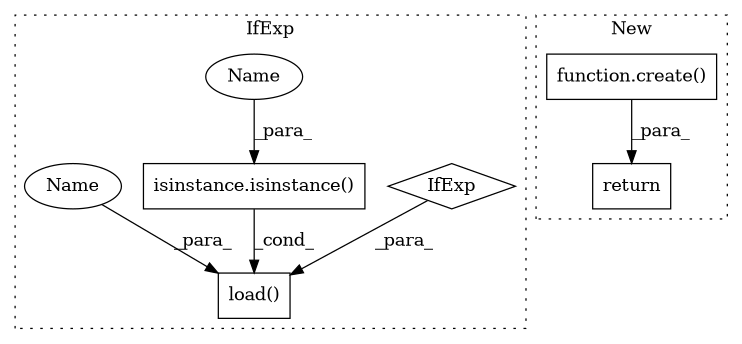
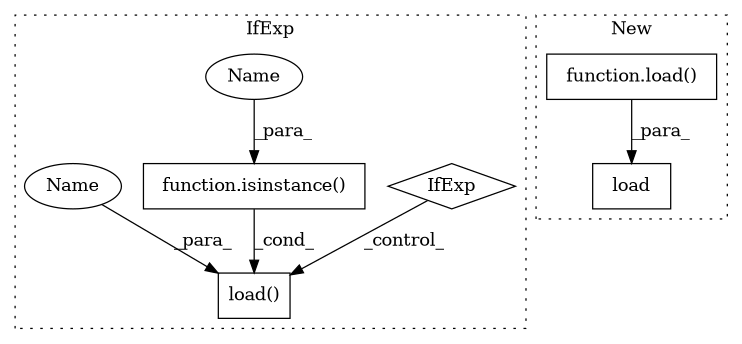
node "function.create()": label "function.create()" -> "function.load()"
node "isinstance.isinstance()": label "isinstance.isinstance()" -> "function.isinstance()"
node "return": label "return" -> "load"
edge "IfExp" -> "load()": label "_para_" -> "_control_"
